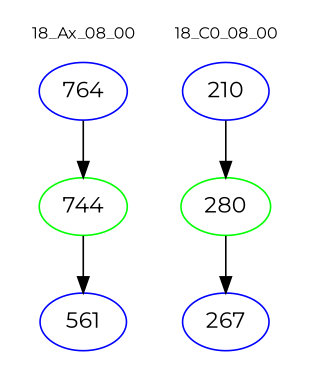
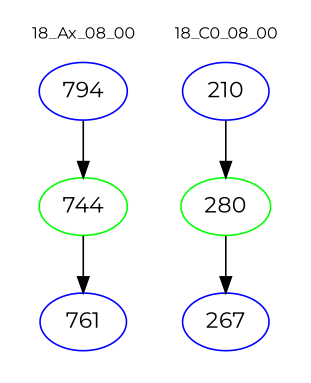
node "764": label "764" -> "794"
node "561": label "561" -> "761"
